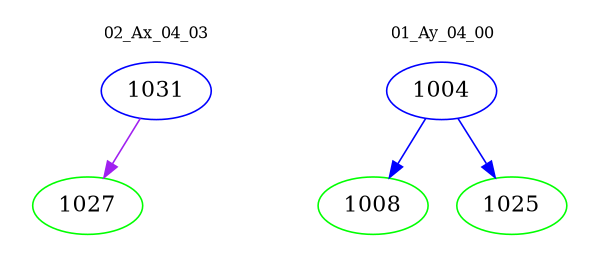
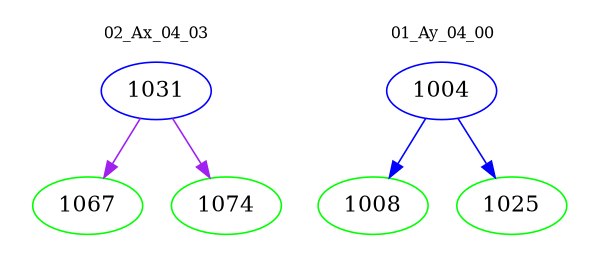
node "1027": label "1027" -> "1067"
node "1074": added
